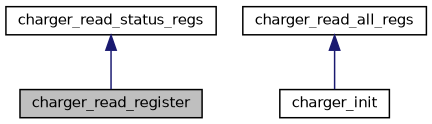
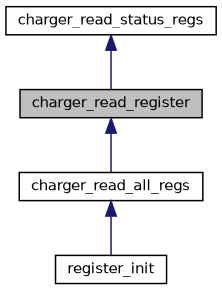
node "charger_init": label "charger_init" -> "register_init"
edge "charger_read_all_regs" -> "charger_read_register": added
